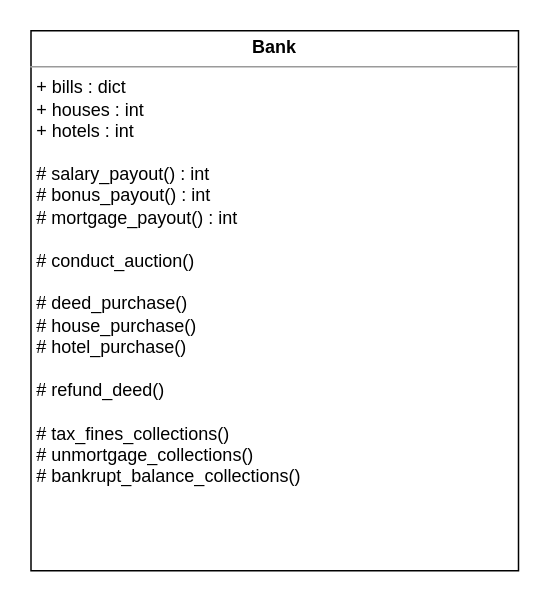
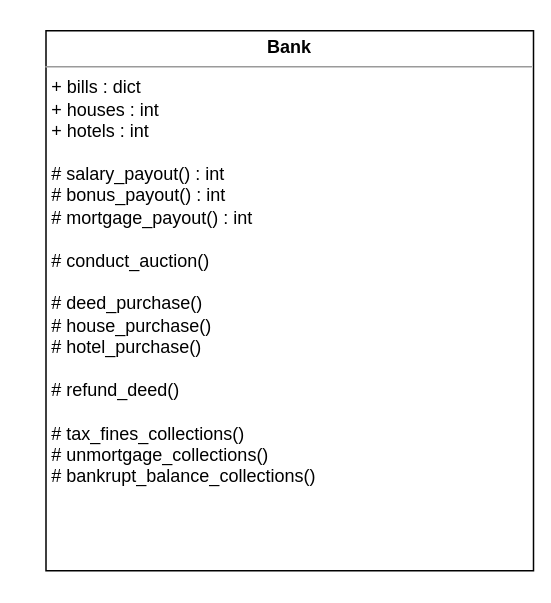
node "Bank + bills : dict + houses : int + hotels : int # salary_payout() : int # bonus_payout() : int # mortgage_payout() : int # conduct_auction() # deed_purchase() # house_purchase() # hotel_purchase() # refund_deed() # tax_fines_collections() # unmortgage_collections() # bankrupt_balance_collections()": moved (275, 301) -> (290, 301)
